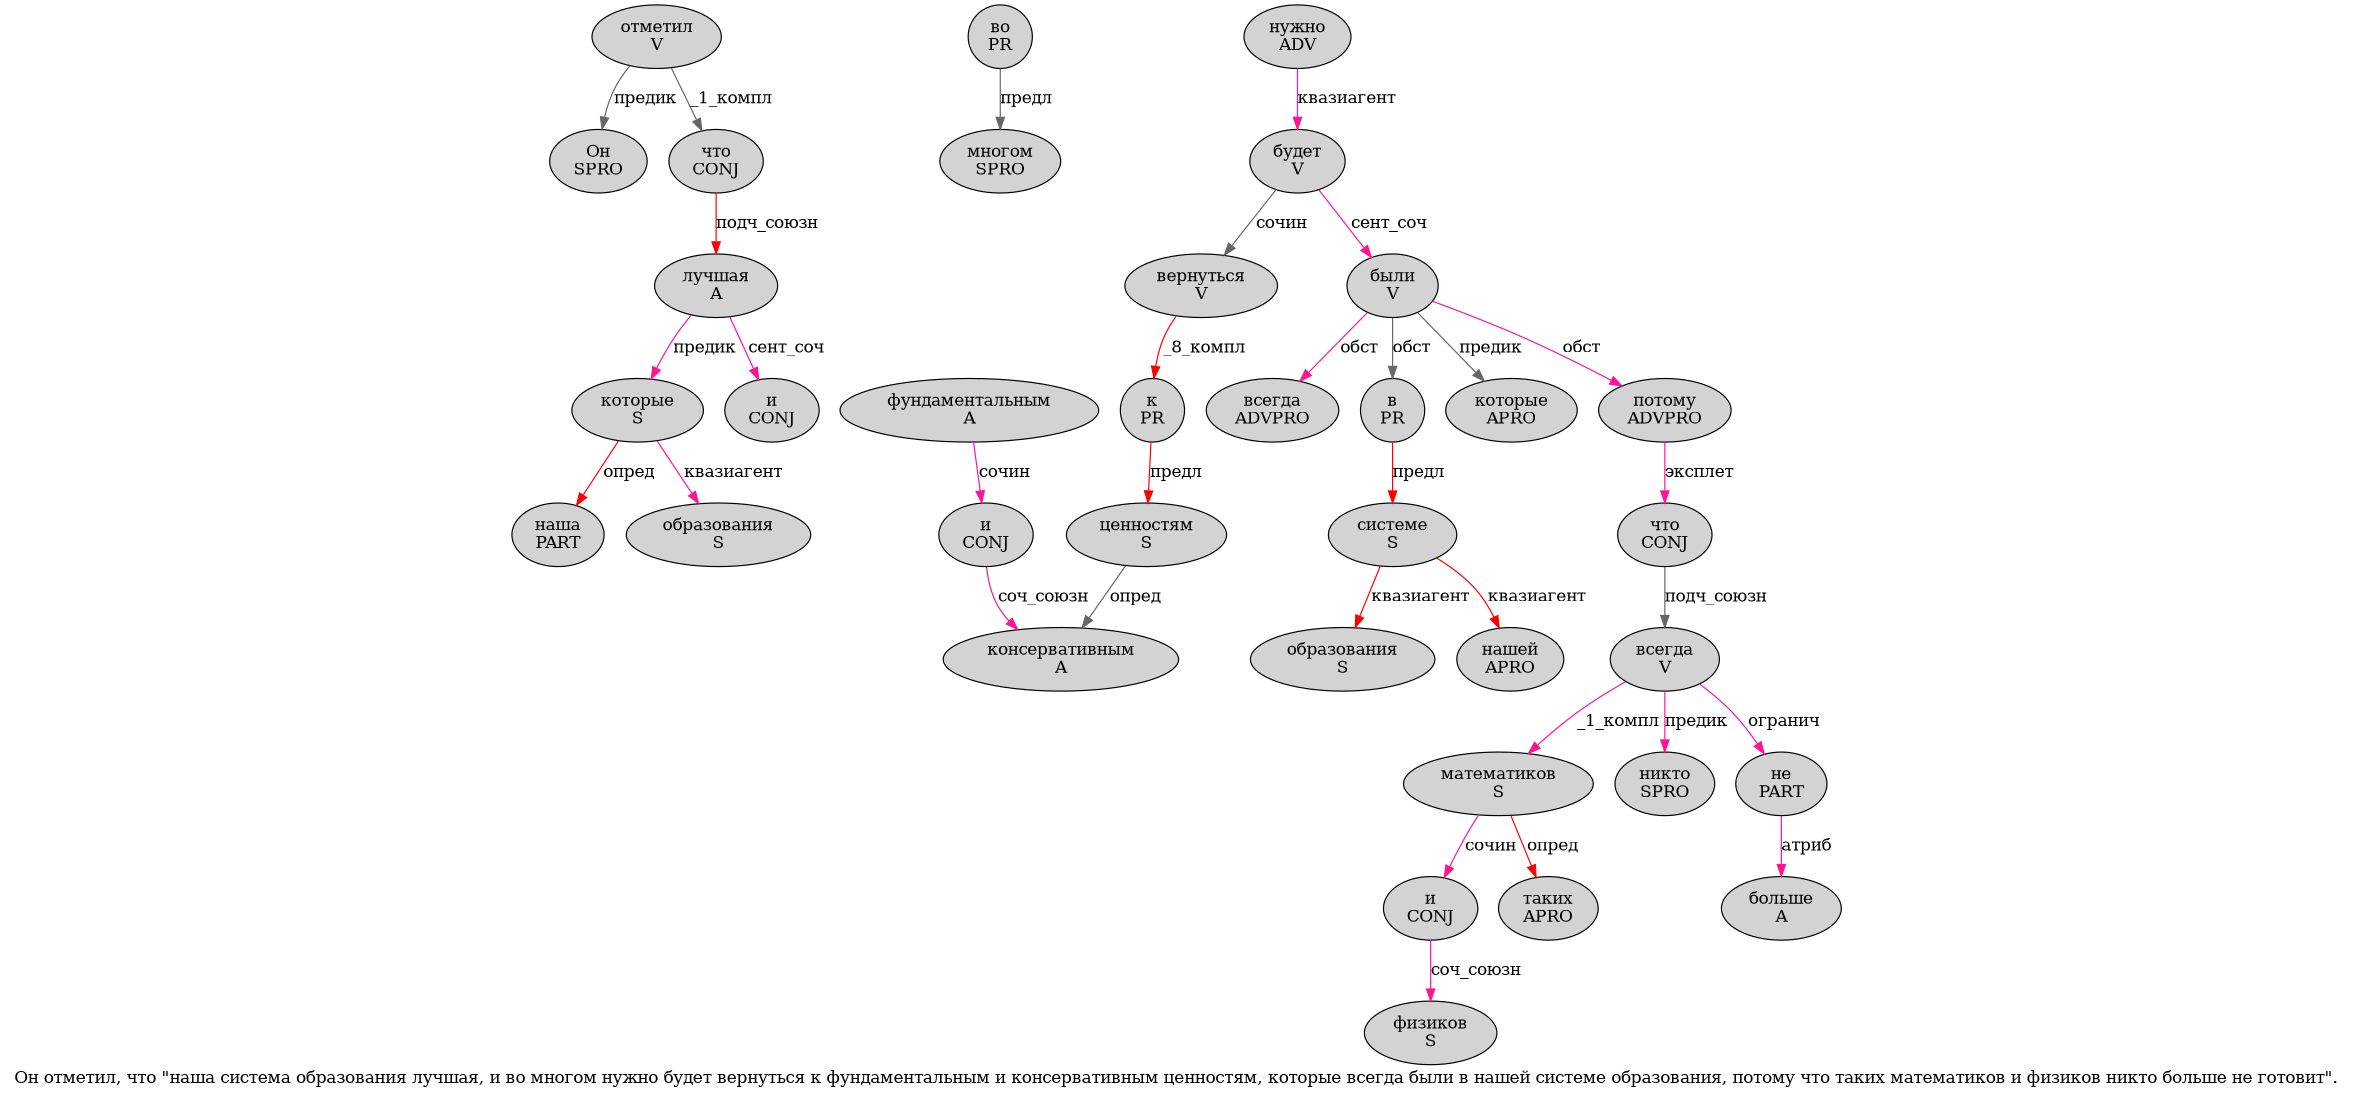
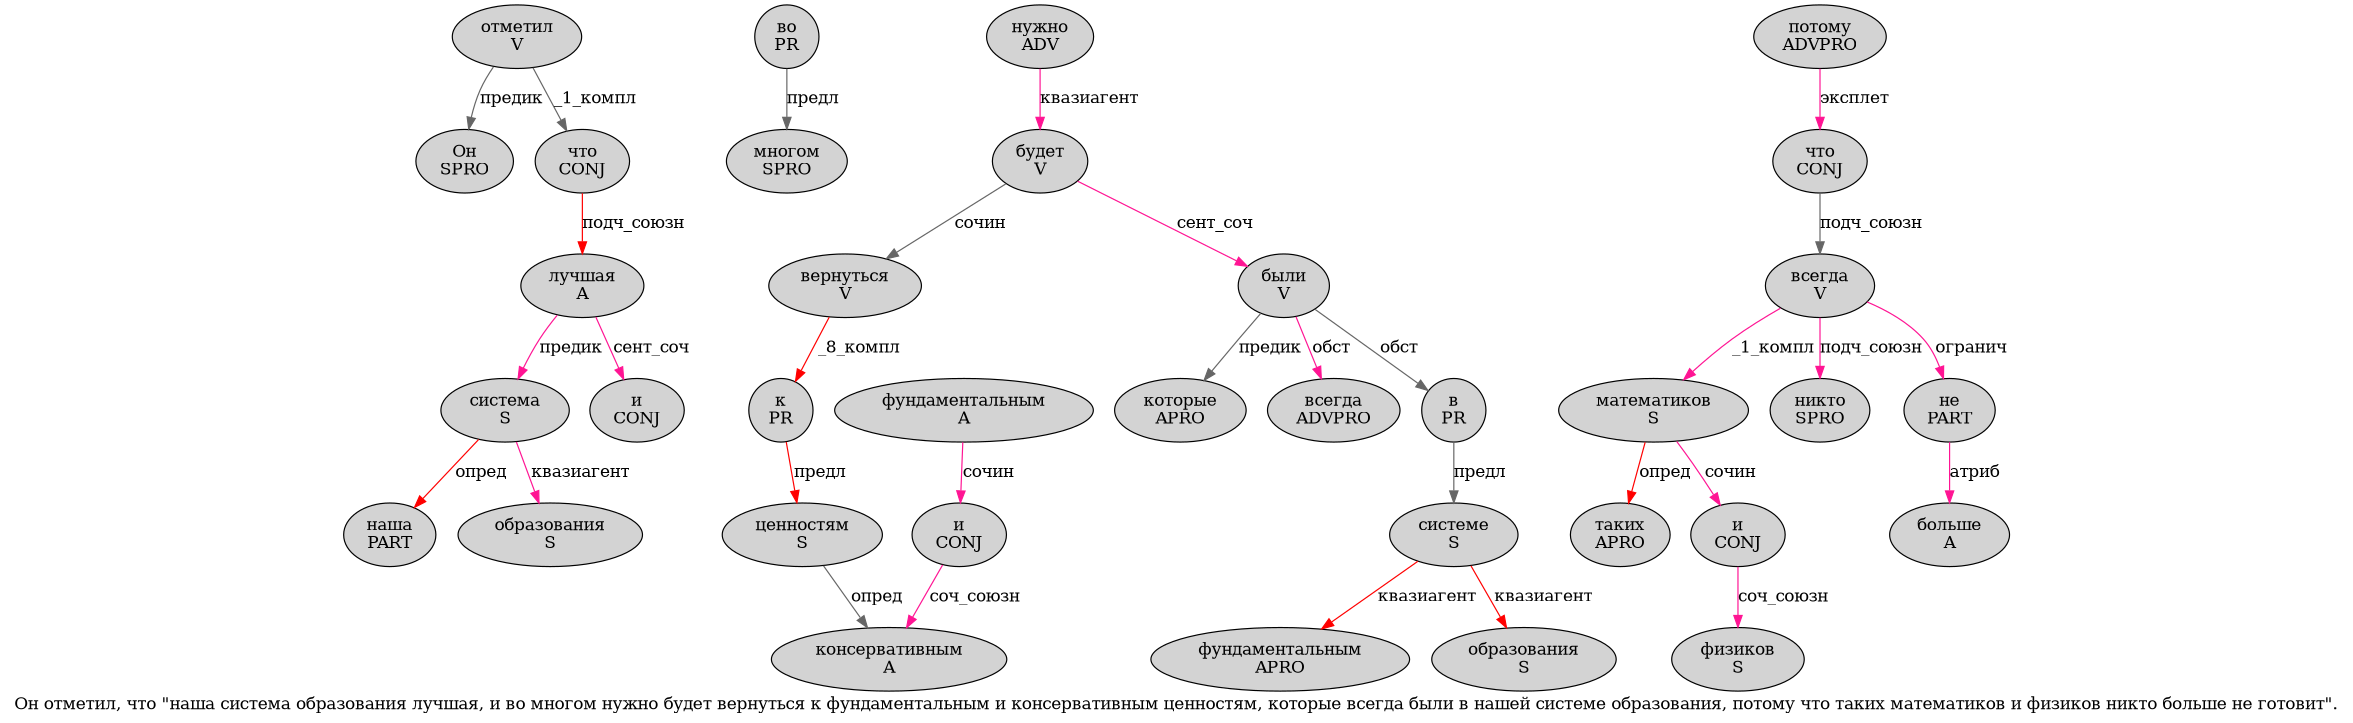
edge "были V" -> "потому ADVPRO": removed, label "обст"
node "которые S": label "которые S" -> "система S"
edge "в PR" -> "системе S": color red -> gray40
node "нашей APRO": label "нашей APRO" -> "фундаментальным APRO"
edge "всегда V" -> "никто SPRO": label "предик" -> "подч_союзн"
